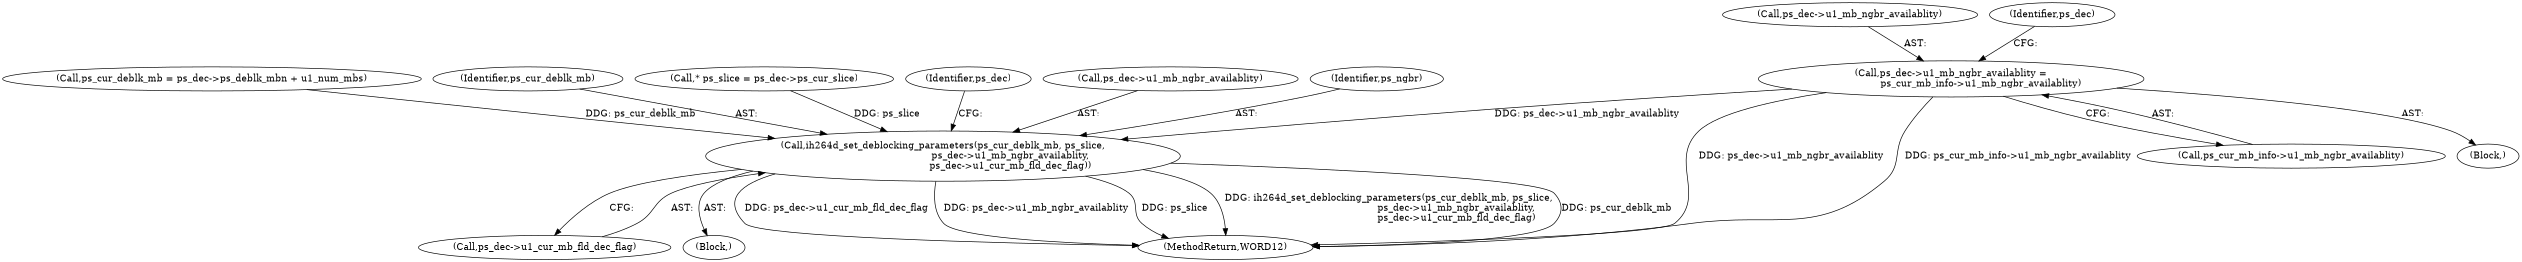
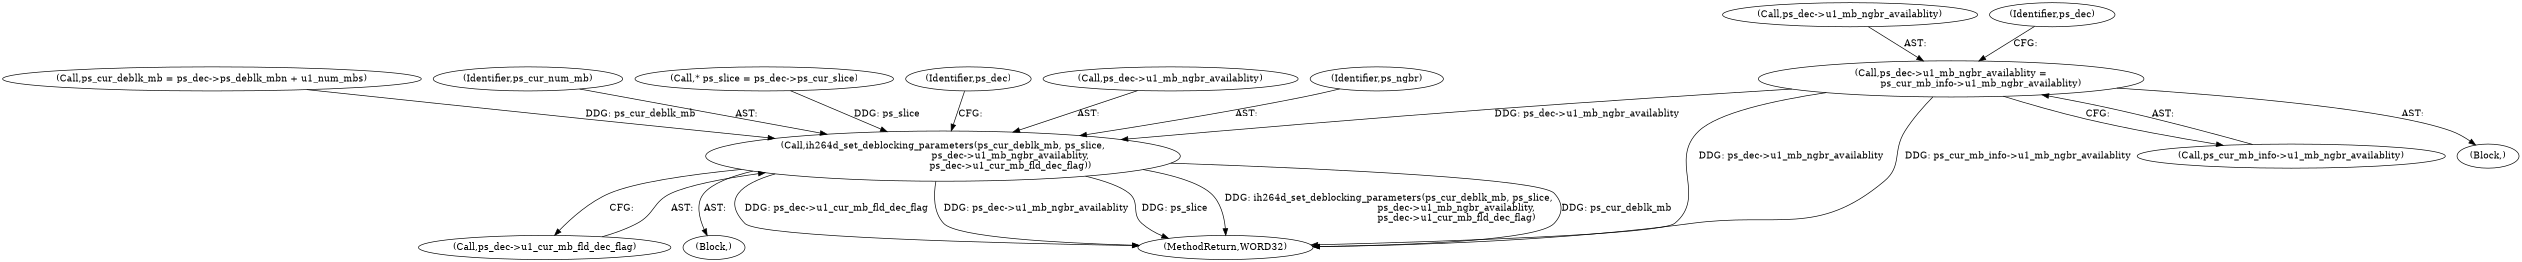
node "(Identifier,ps_cur_deblk_mb)": label "(Identifier,ps_cur_deblk_mb)" -> "(Identifier,ps_cur_num_mb)"
node "(MethodReturn,WORD12)": label "(MethodReturn,WORD12)" -> "(MethodReturn,WORD32)"
